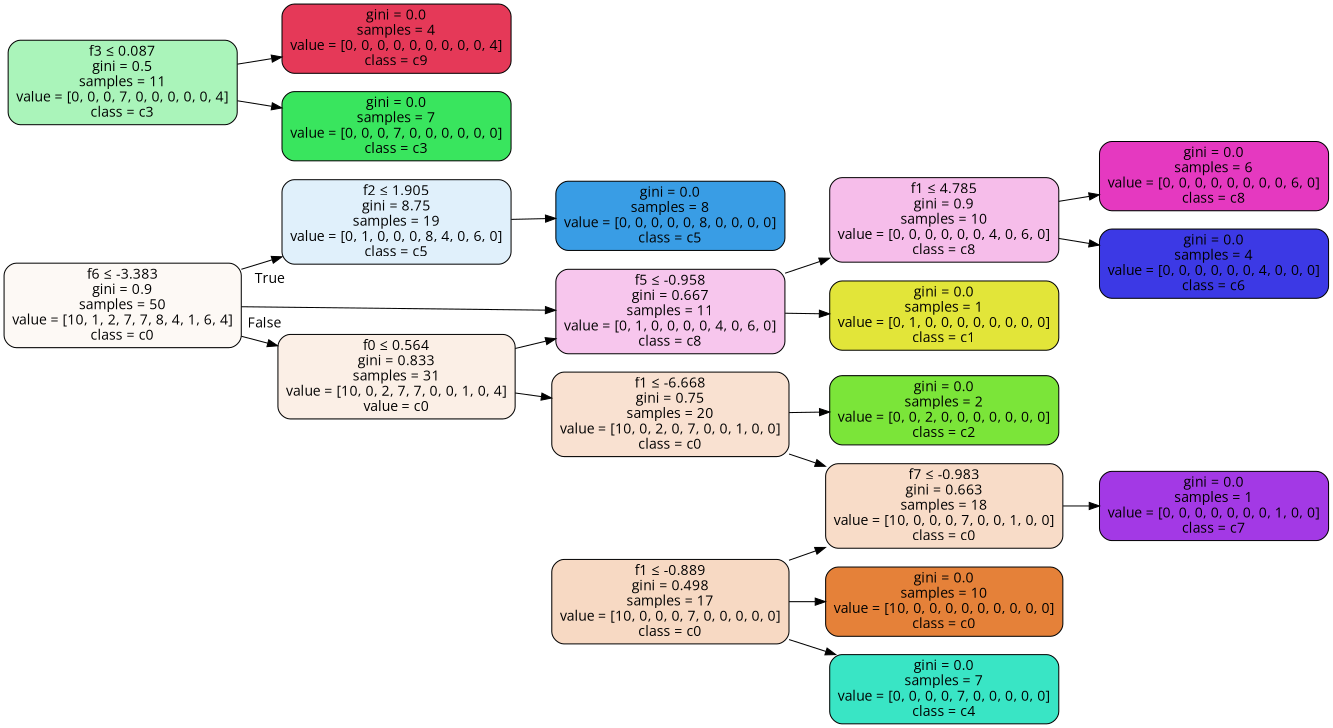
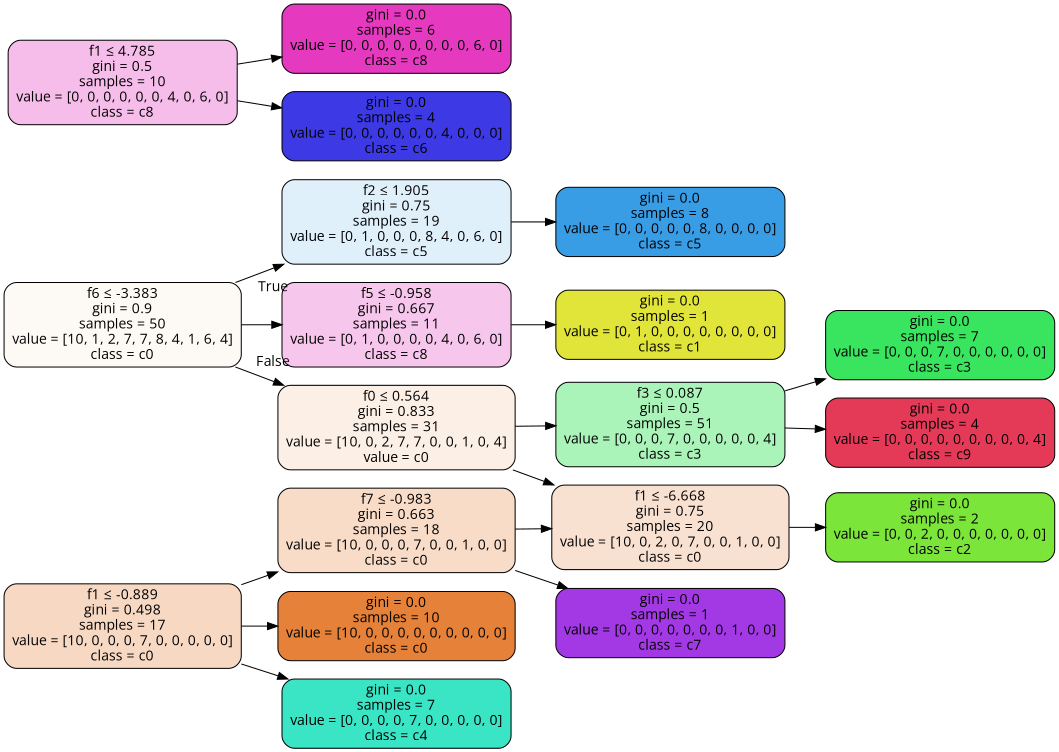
node "f3 ≤ 0.087": text "samples = 11" -> "samples = 51"
node "f1 ≤ 4.785": text "gini = 0.9" -> "gini = 0.5"
node "f2 ≤ 1.905": text "gini = 8.75" -> "gini = 0.75"
edge "f5 ≤ -0.958" -> "f1 ≤ 4.785": removed
edge "f0 ≤ 0.564" -> "f5 ≤ -0.958": now "f0 ≤ 0.564" -> "f3 ≤ 0.087"
edge "f1 ≤ -6.668" -> "f7 ≤ -0.983": reversed
